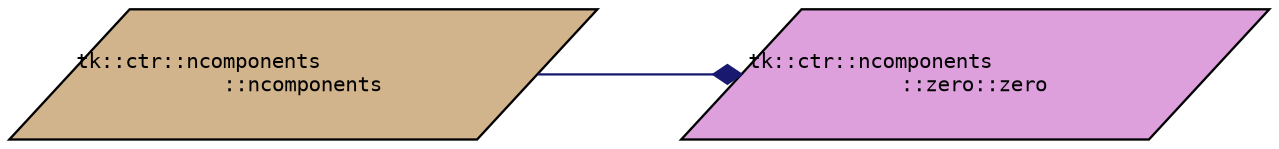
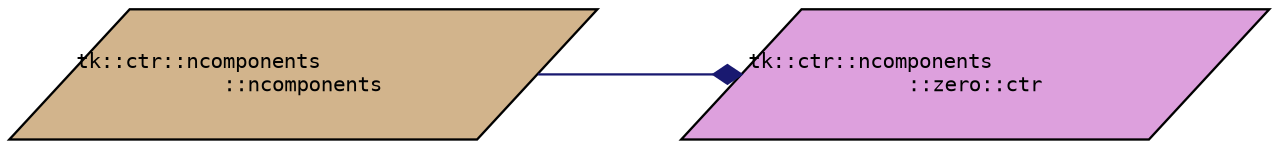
node "tk::ctr::ncomponents ::zero::zero": label "tk::ctr::ncomponents ::zero::zero" -> "tk::ctr::ncomponents ::zero::ctr"
